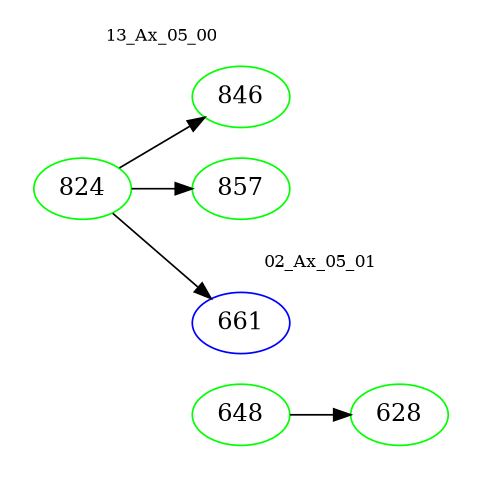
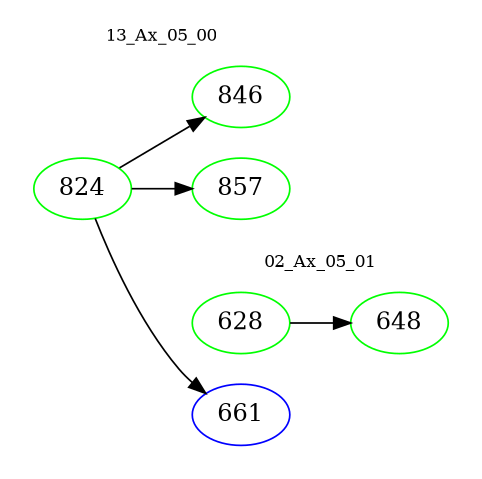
edge "648" -> "628": reversed
